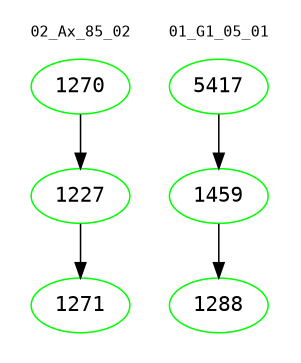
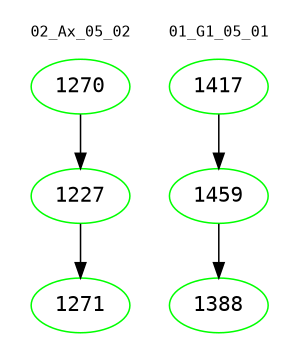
cluster "02_Ax_85_02": label "02_Ax_85_02" -> "02_Ax_05_02"
node "5417": label "5417" -> "1417"
node "1288": label "1288" -> "1388"
